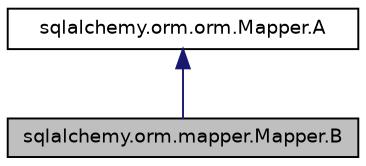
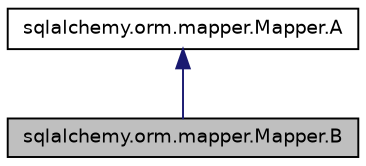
node "sqlalchemy.orm.orm.Mapper.A": label "sqlalchemy.orm.orm.Mapper.A" -> "sqlalchemy.orm.mapper.Mapper.A"
